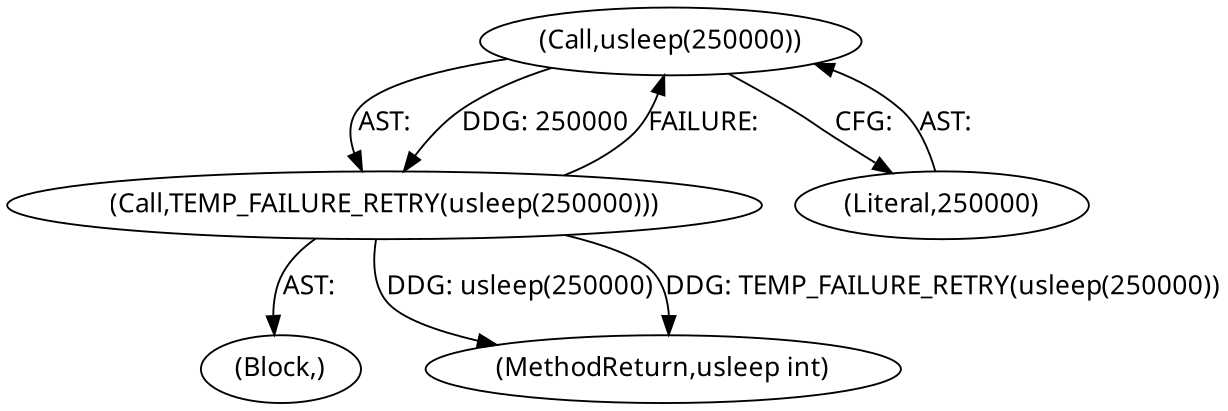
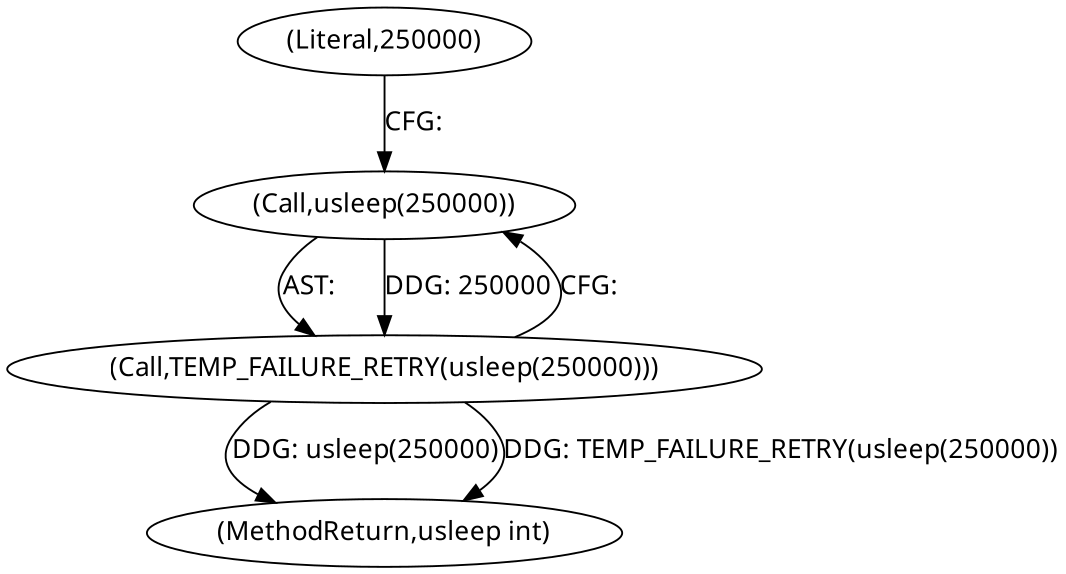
edge "(Call,usleep(250000))" -> "(Literal,250000)": removed, label "CFG:"
edge "(Call,TEMP_FAILURE_RETRY(usleep(250000)))" -> "(Call,usleep(250000))": label "FAILURE: " -> "CFG: "
edge "(Literal,250000)" -> "(Call,usleep(250000))": label "AST: " -> "CFG: "
node "(Block,)": removed
